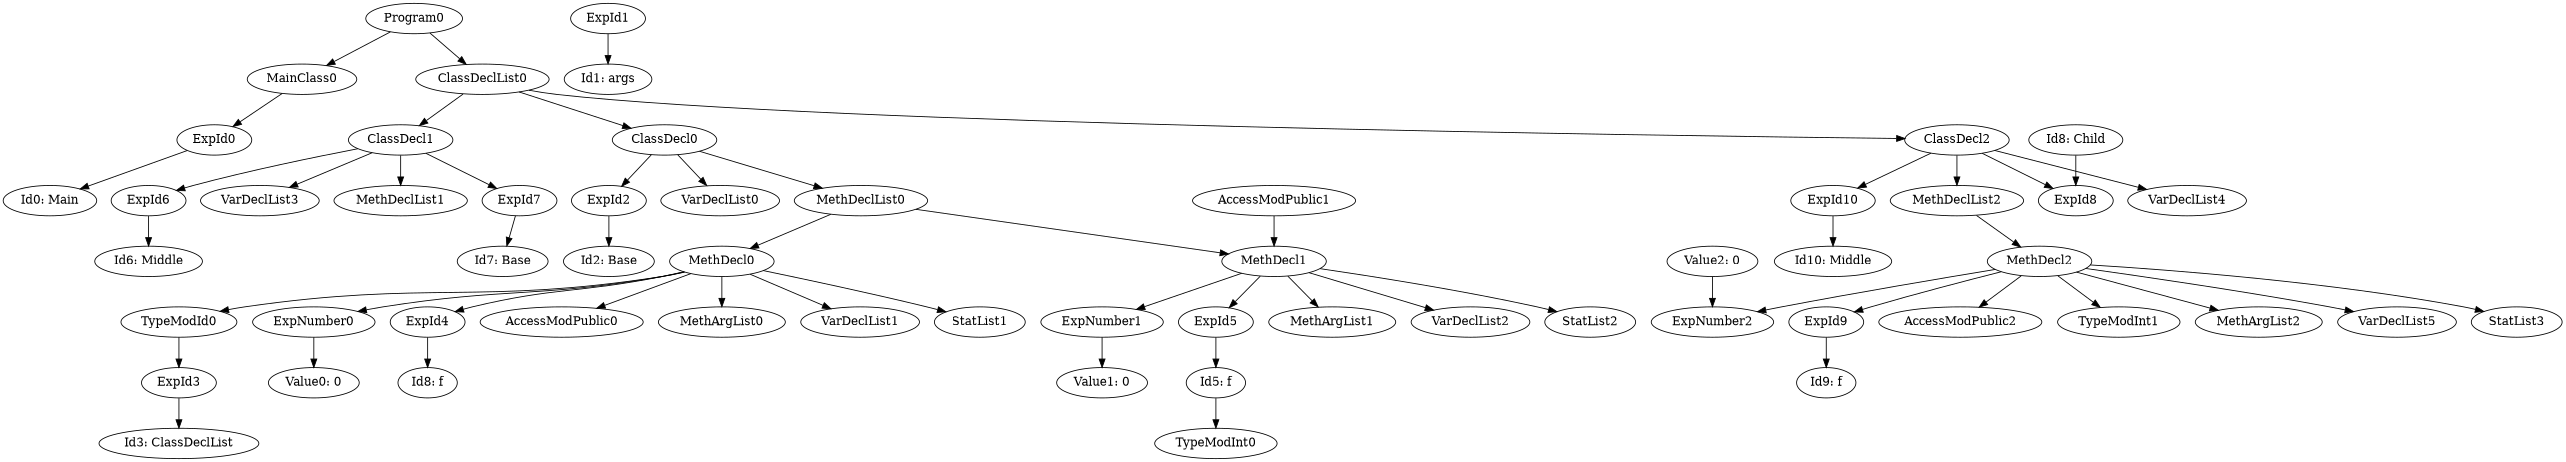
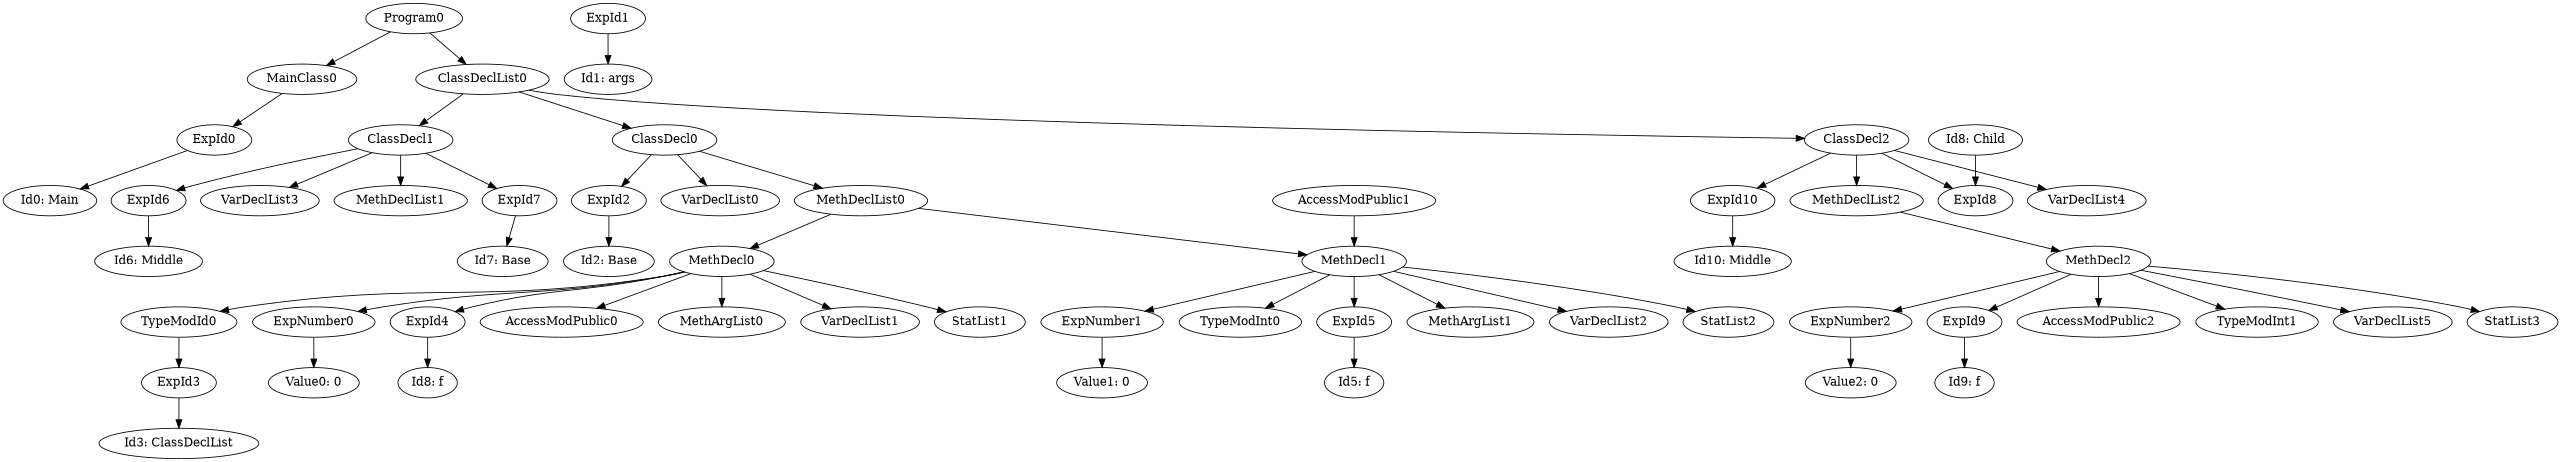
edge "Value2: 0" -> "ExpNumber2": reversed
node "MethArgList2": removed
edge "Id5: f" -> "TypeModInt0": now "MethDecl1" -> "TypeModInt0"
